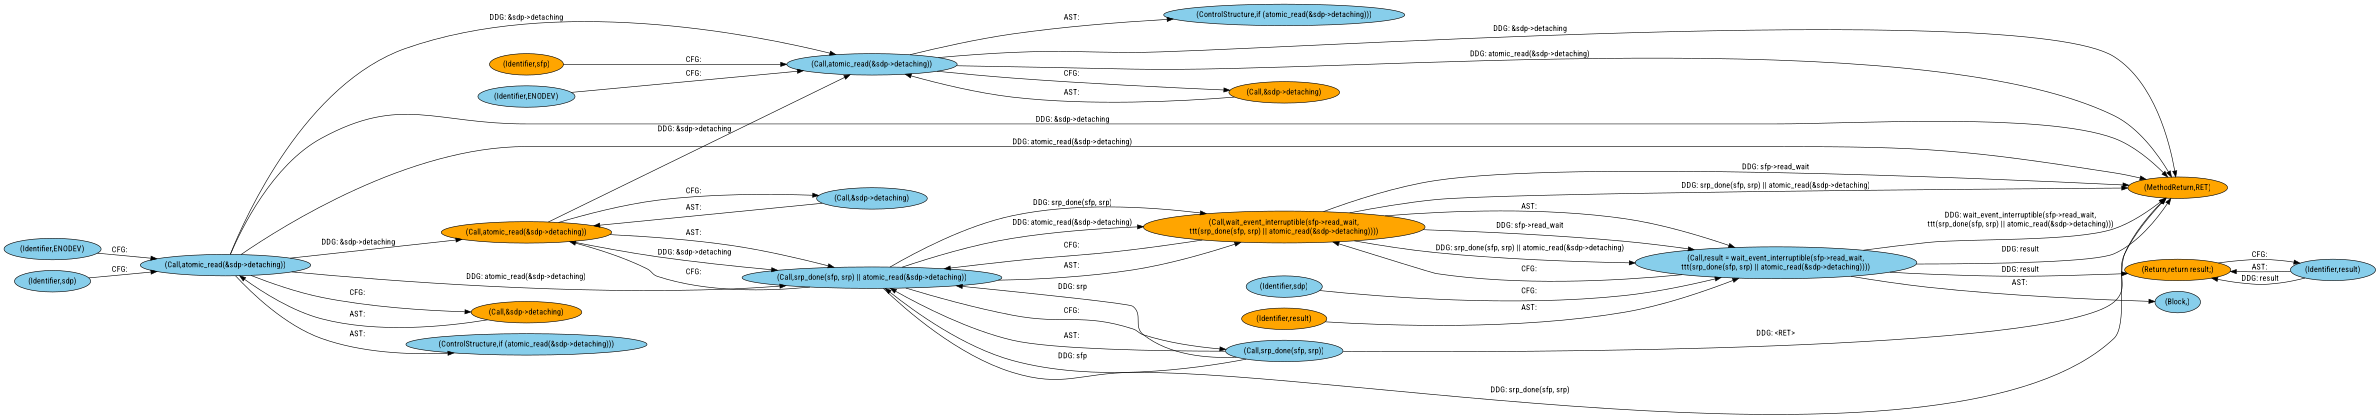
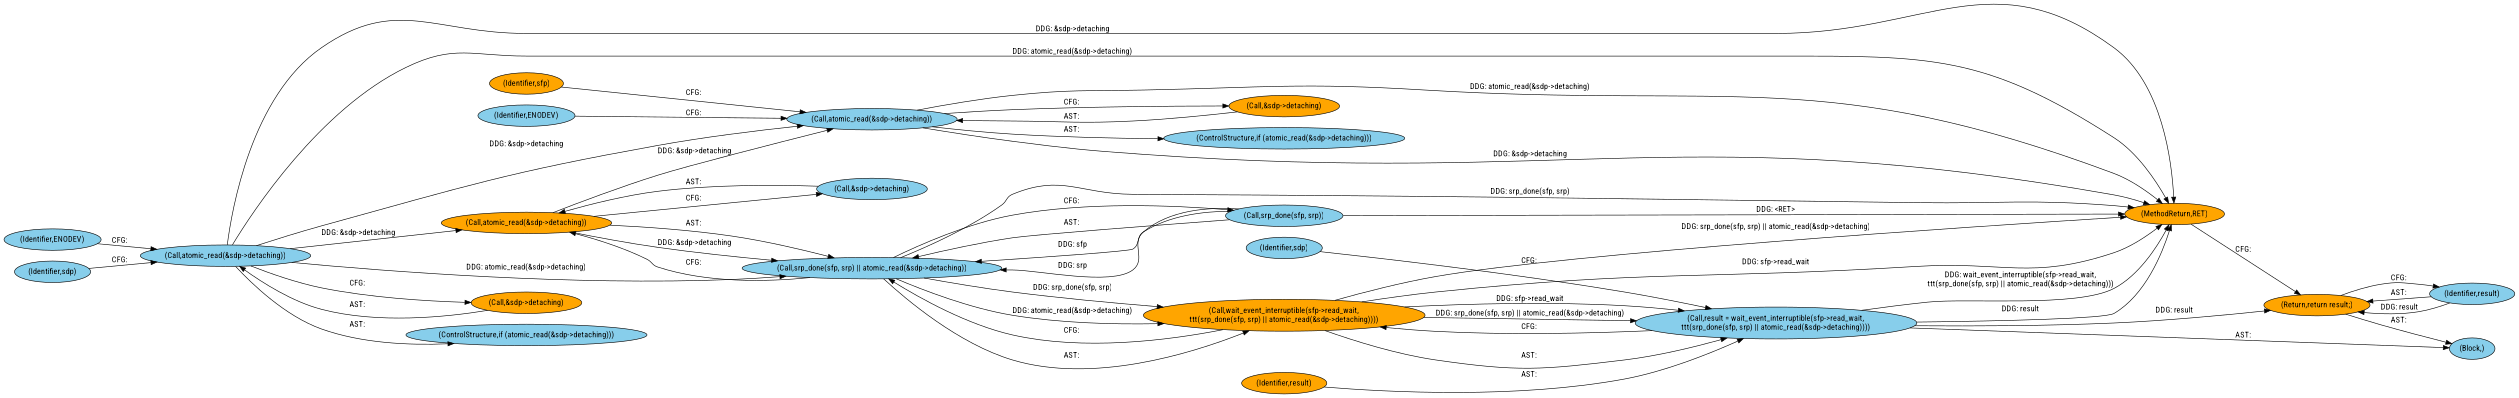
edge "(MethodReturn,RET)" -> "(Return,return result;)": added, label "CFG:"
edge "(Return,return result;)" -> "(Block,)": added, label "AST:"
